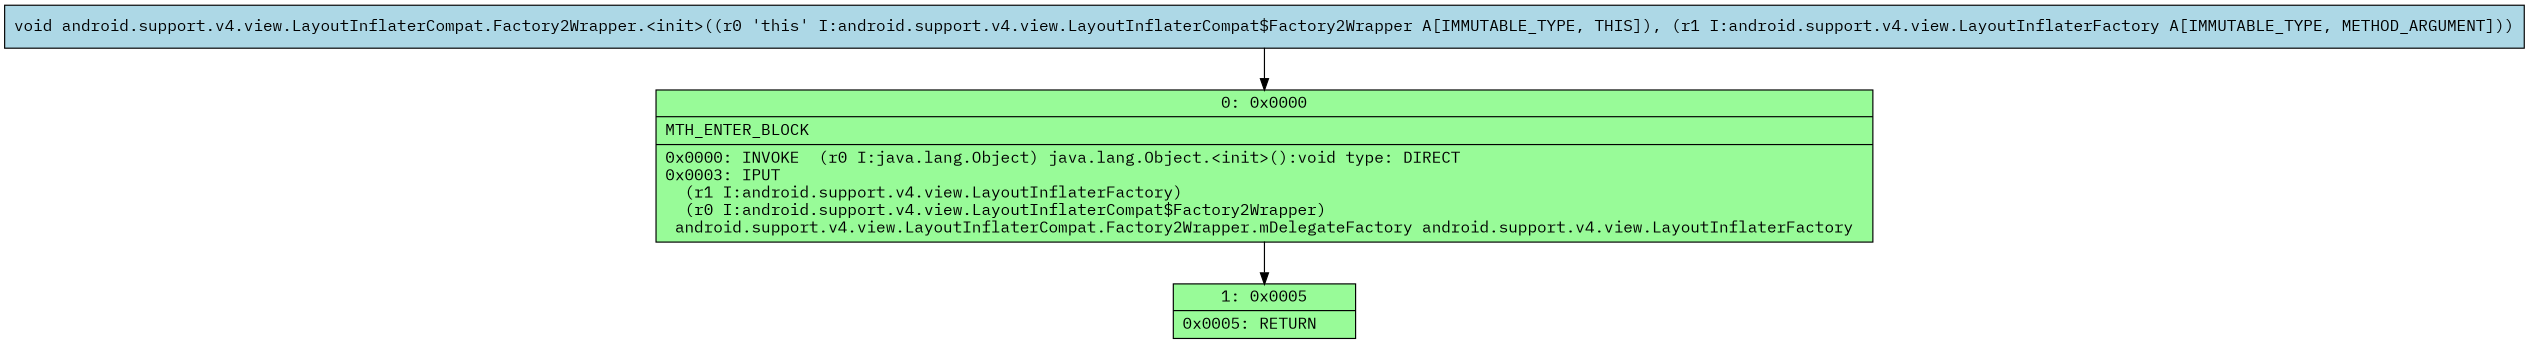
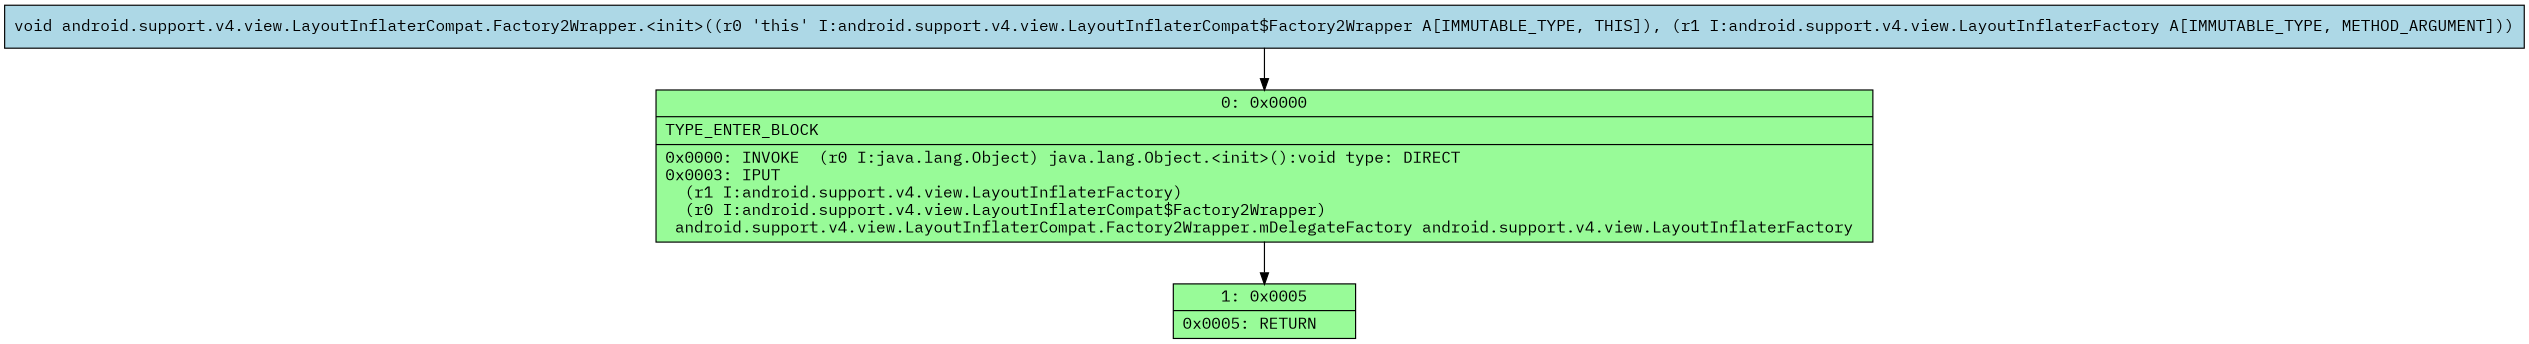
node "0: 0x0000": text "MTH_ENTER_BLOCK" -> "TYPE_ENTER_BLOCK"
